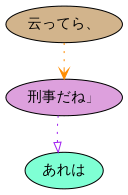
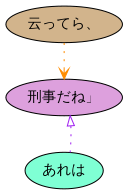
edge "刑事だね」" -> "あれは": reversed
